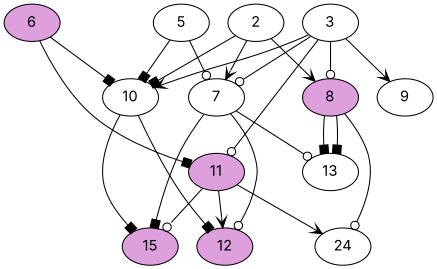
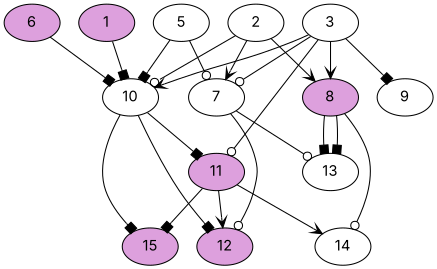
node "1": added
edge "2" -> "10": arrowhead box -> odot
edge "3" -> "8": arrowhead odot -> vee
edge "3" -> "9": arrowhead vee -> box
edge "6" -> "11": now "10" -> "11"
edge "7" -> "15": removed
edge "11" -> "15": arrowhead odot -> box
node "24": label "24" -> "14"
